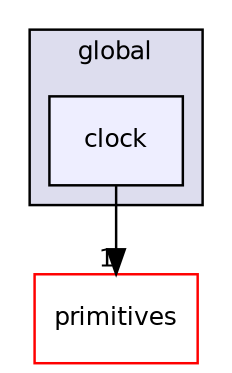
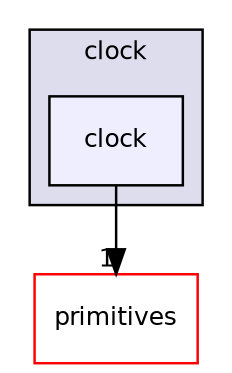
cluster "global": label "global" -> "clock"
